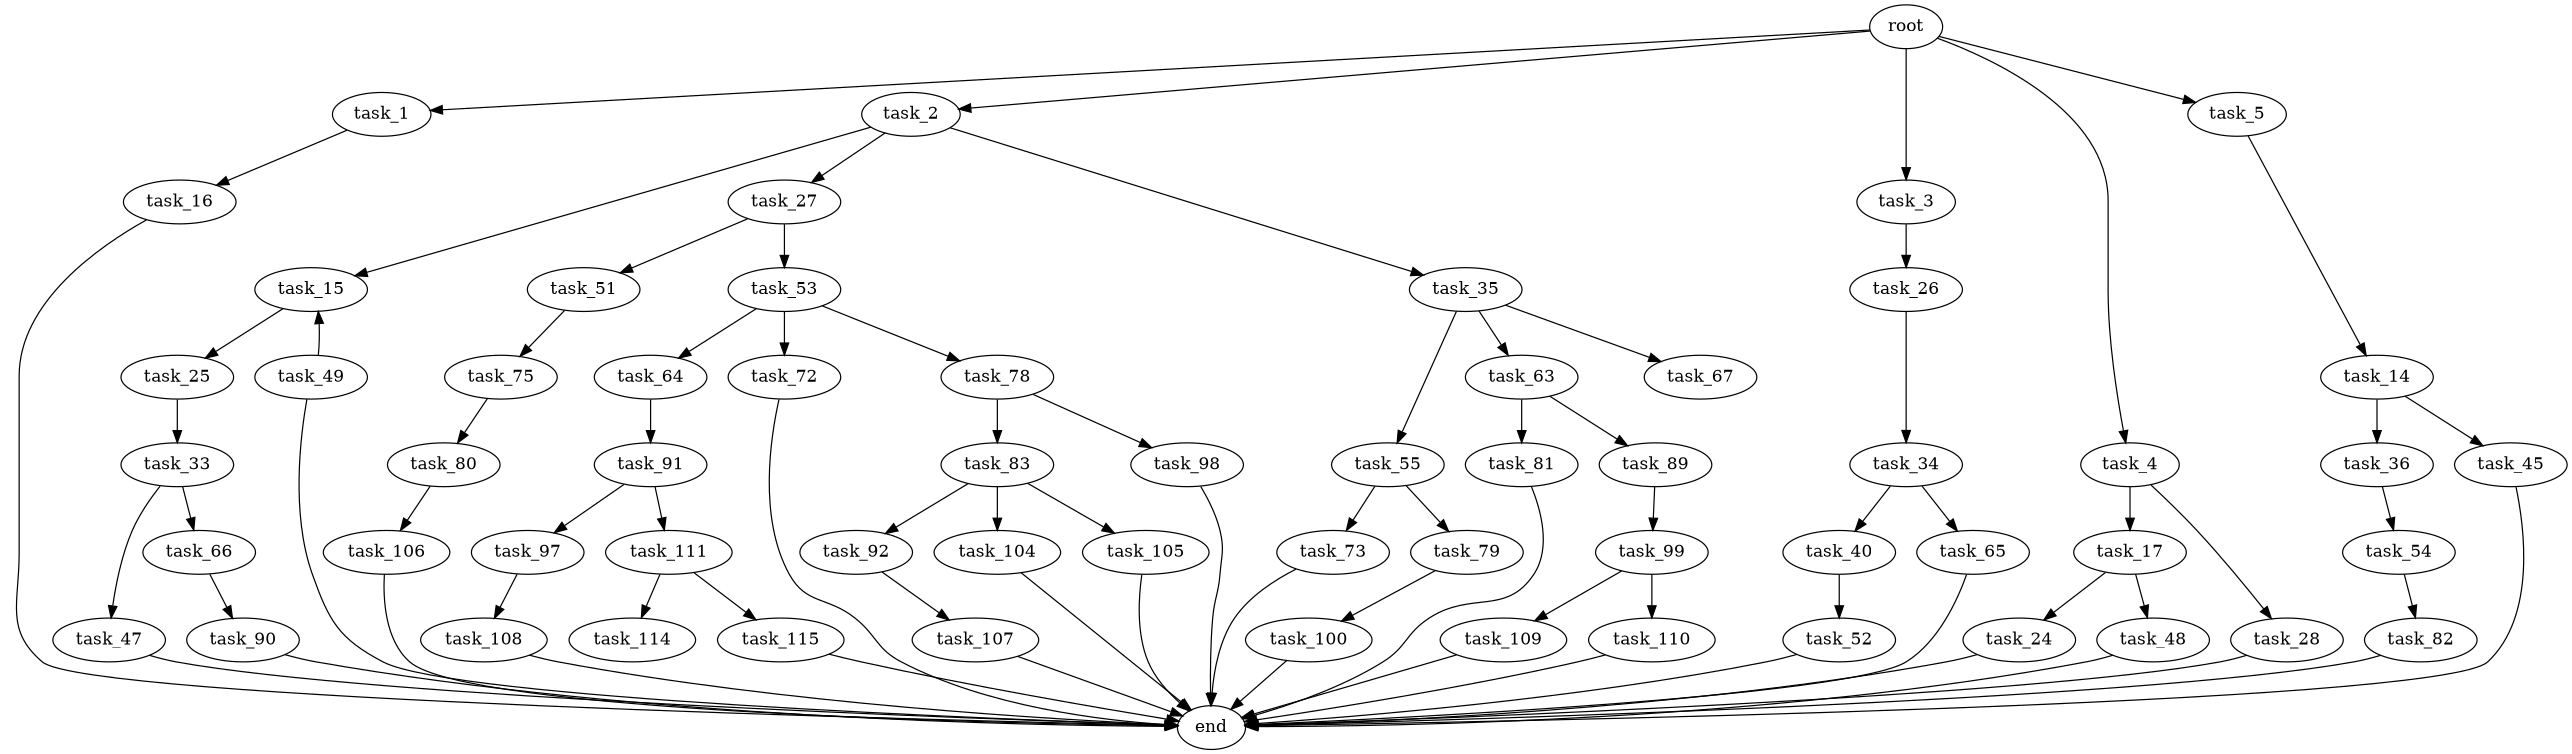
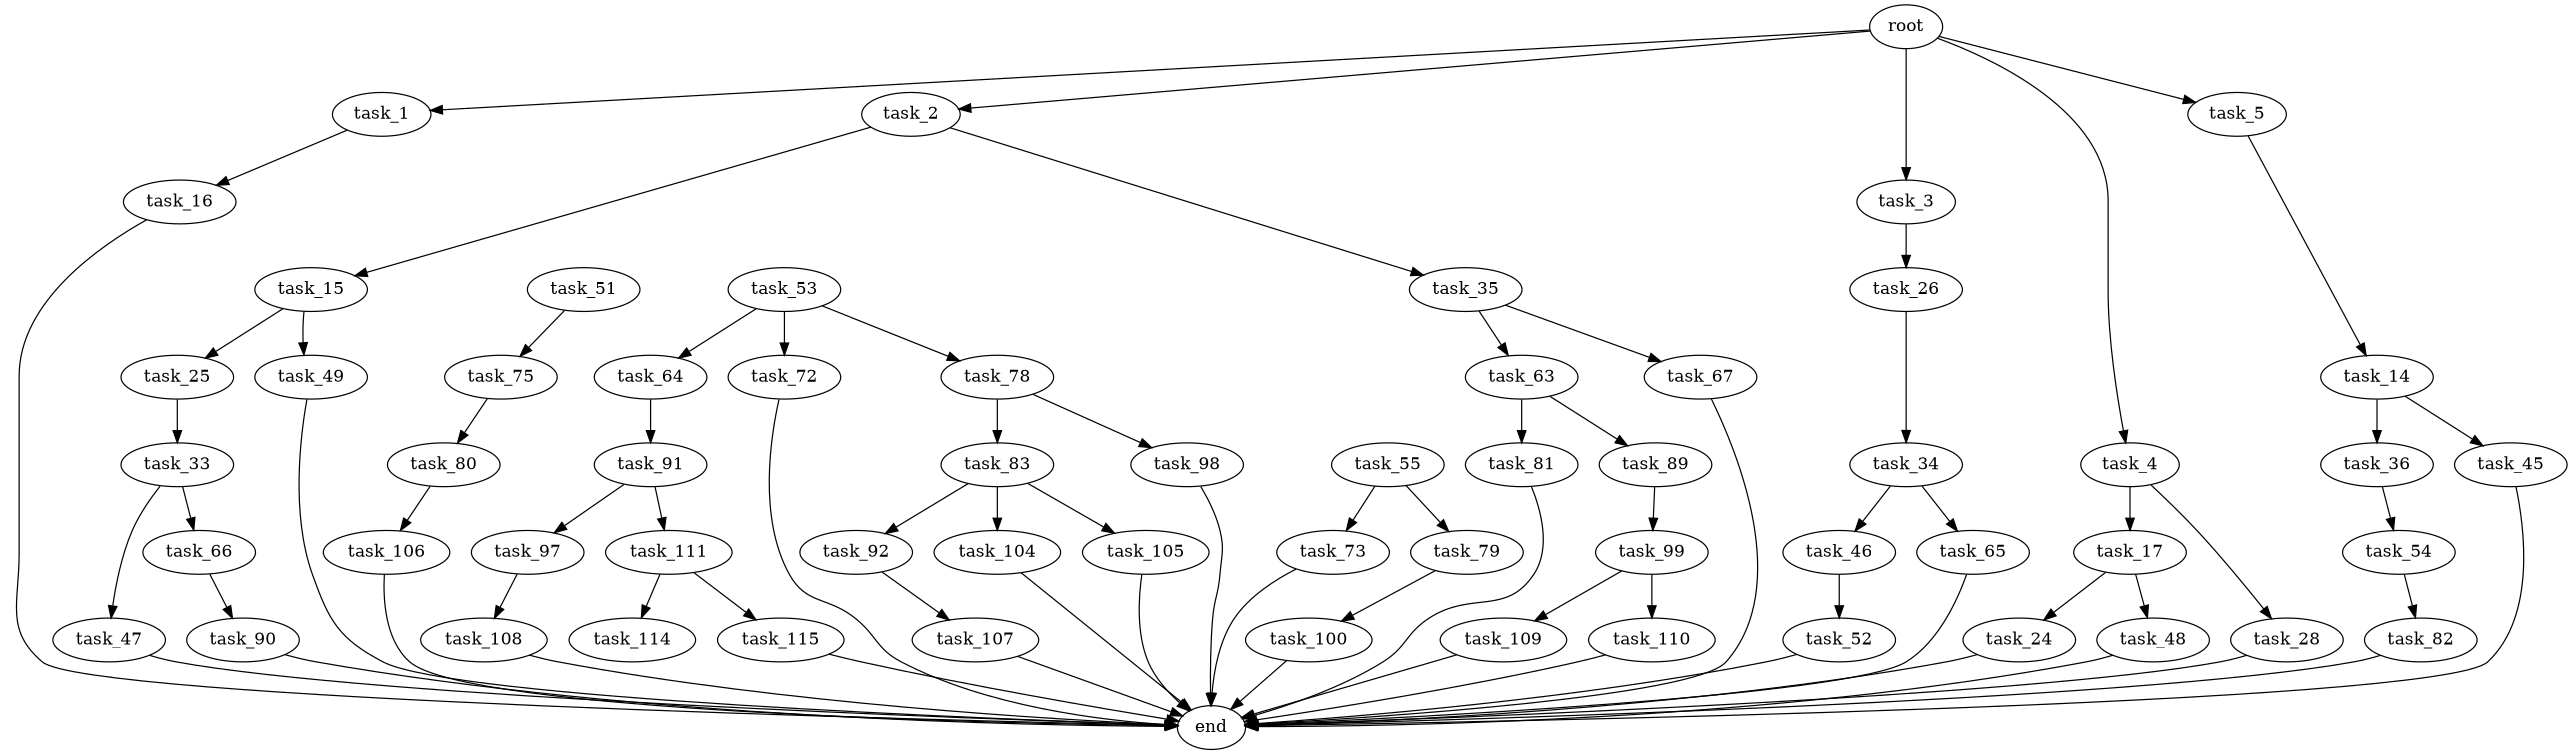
node "task_27": removed
edge "task_49" -> "task_15": reversed
edge "task_35" -> "task_55": removed
node "task_40": label "task_40" -> "task_46"
edge "task_67" -> "end": added
